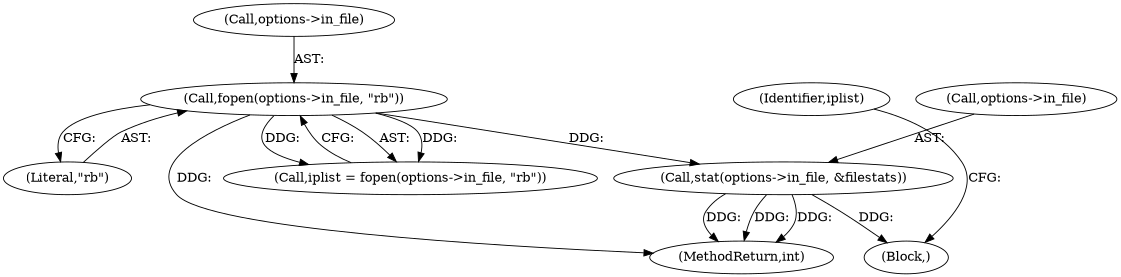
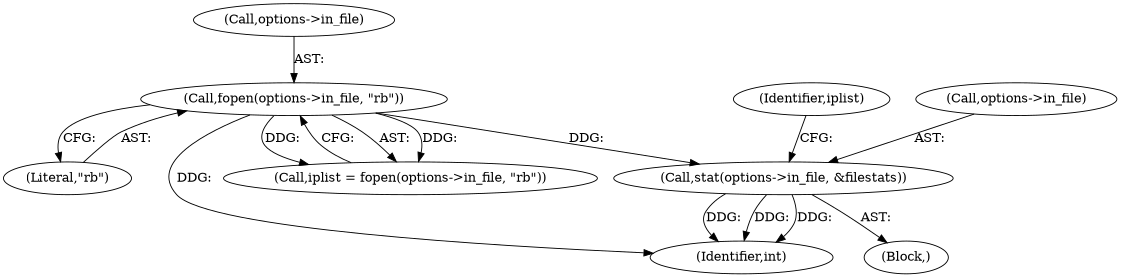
edge "(Identifier,iplist)" -> "(Block,)": now "(Identifier,iplist)" -> "(Call,stat(options->in_file, &filestats))"
edge "(Call,stat(options->in_file, &filestats))" -> "(Block,)": label "DDG: " -> "AST: "
node "(MethodReturn,int)": label "(MethodReturn,int)" -> "(Identifier,int)"
